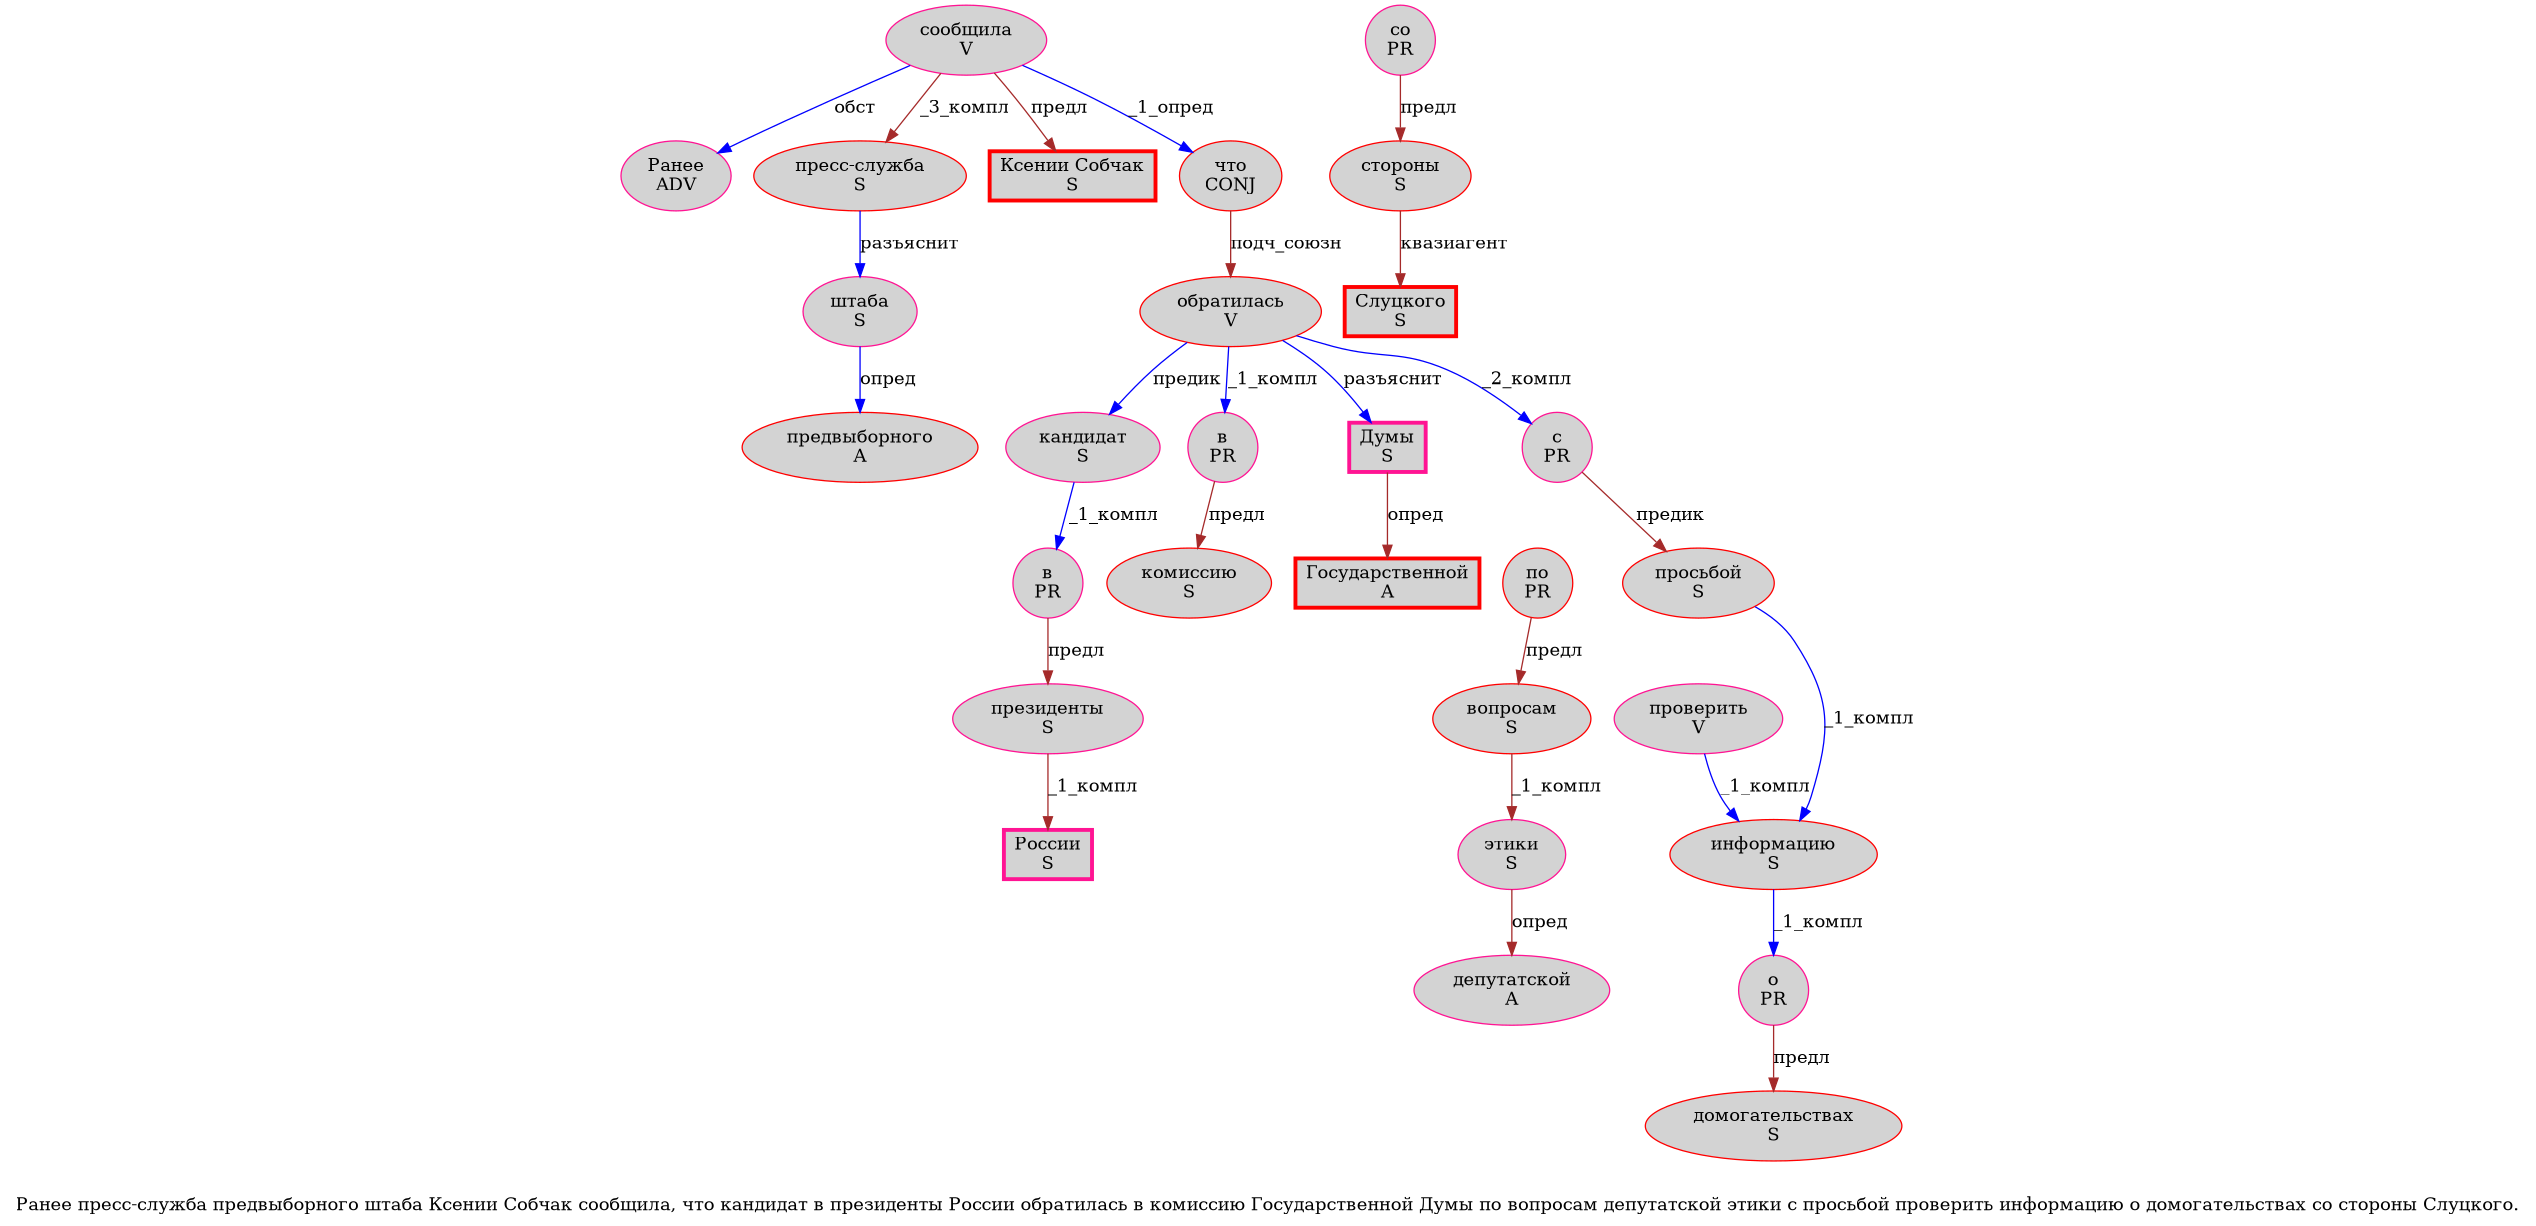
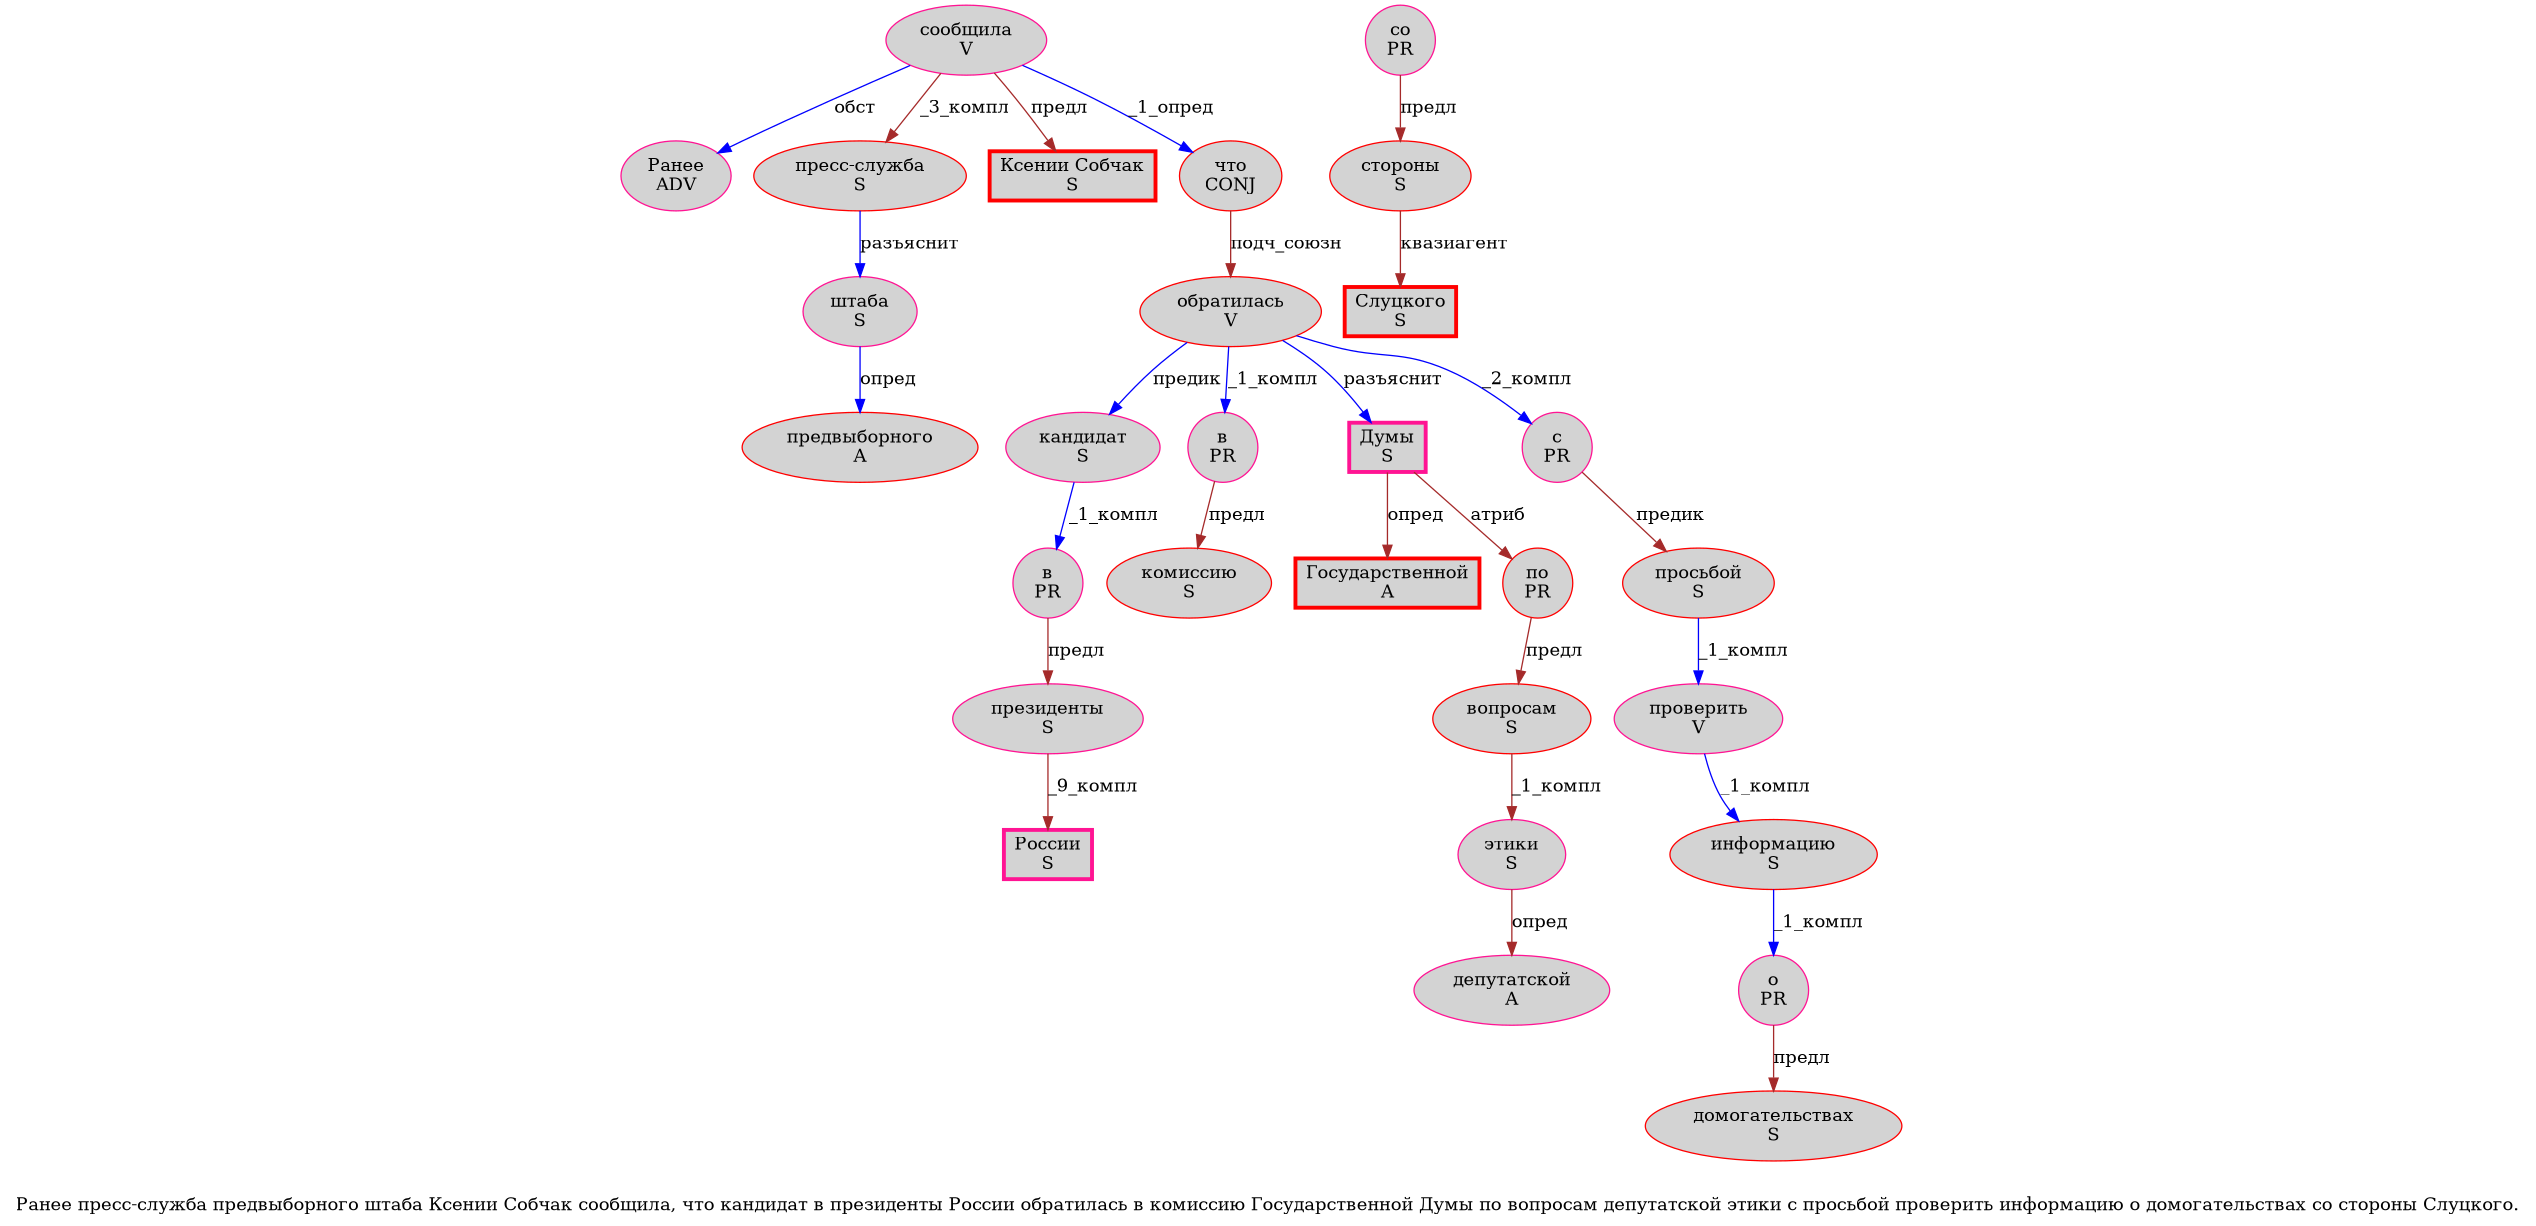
edge "Думы S" -> "по PR": added, label "атриб"
edge "просьбой S" -> "информацию S": now "просьбой S" -> "проверить V"
edge "президенты S" -> "России S": label "_1_компл" -> "_9_компл"
